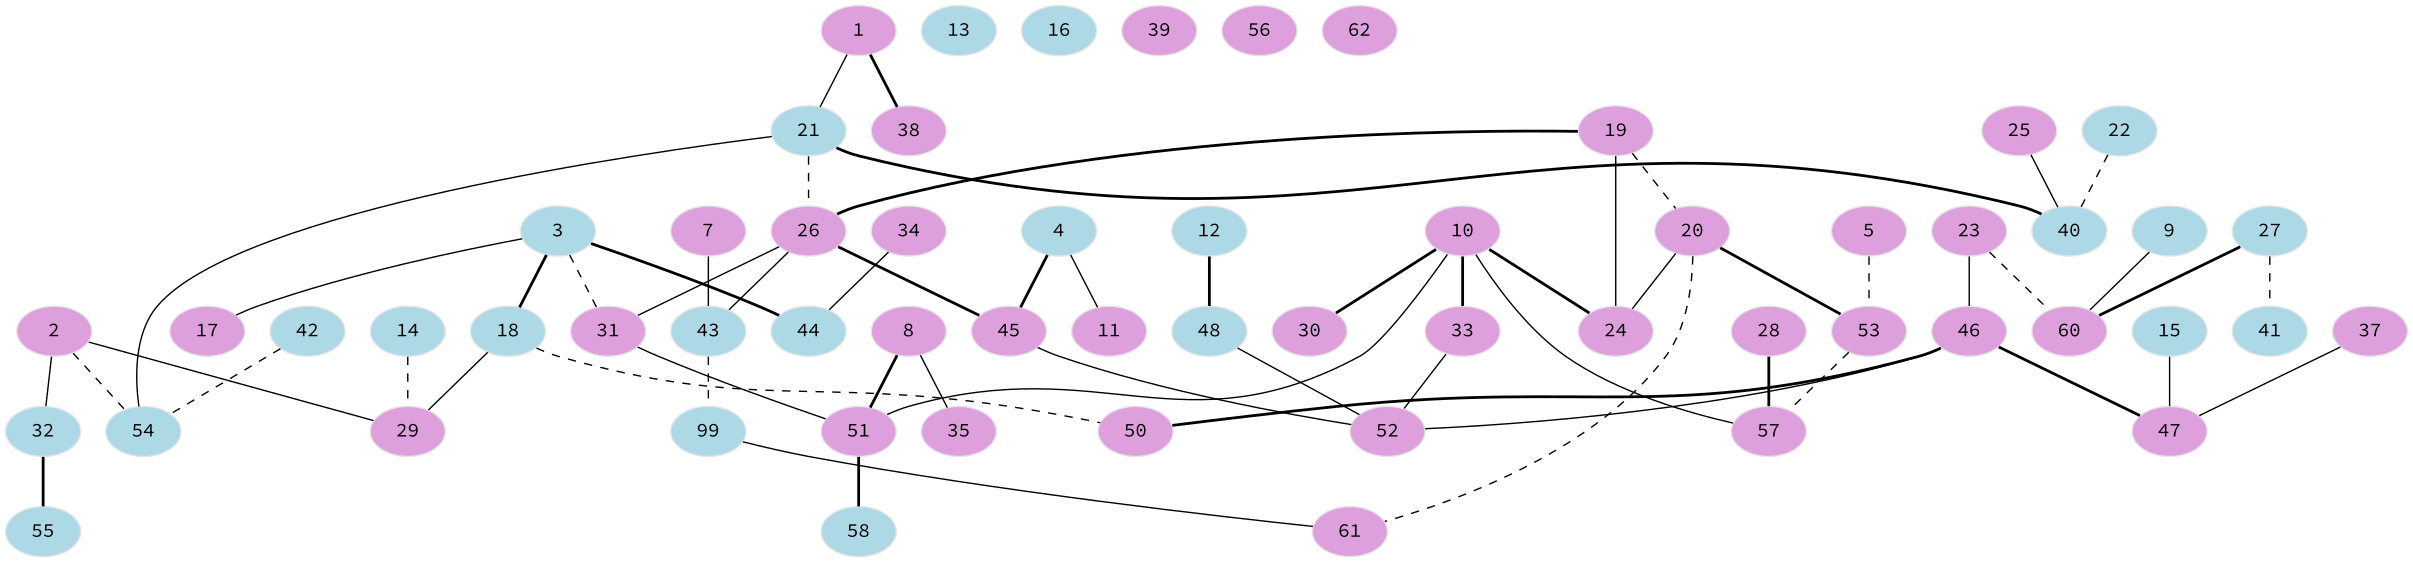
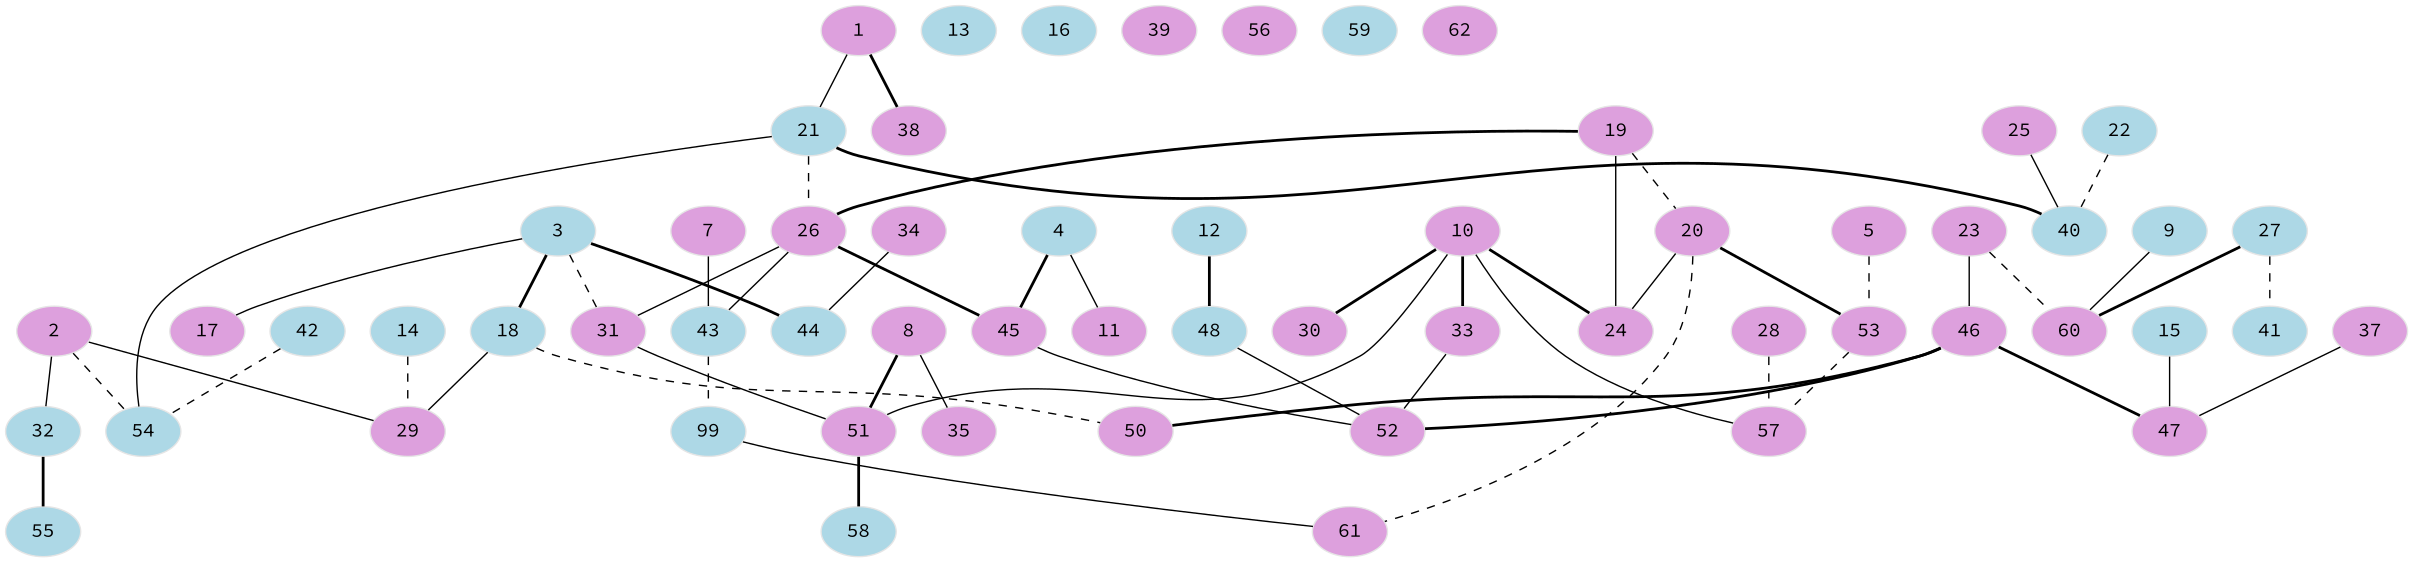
node "59": added
edge "28" -- "57": style bold -> dashed
edge "46" -- "52": style solid -> bold
